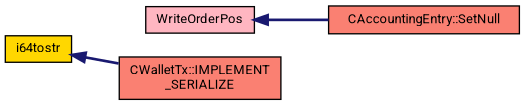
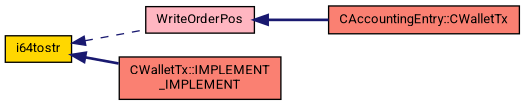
node "CAccountingEntry::SetNull": label "CAccountingEntry::SetNull" -> "CAccountingEntry::CWalletTx"
edge "WriteOrderPos" -> "i64tostr": added
node "CWalletTx::IMPLEMENT _SERIALIZE": label "CWalletTx::IMPLEMENT _SERIALIZE" -> "CWalletTx::IMPLEMENT _IMPLEMENT"
